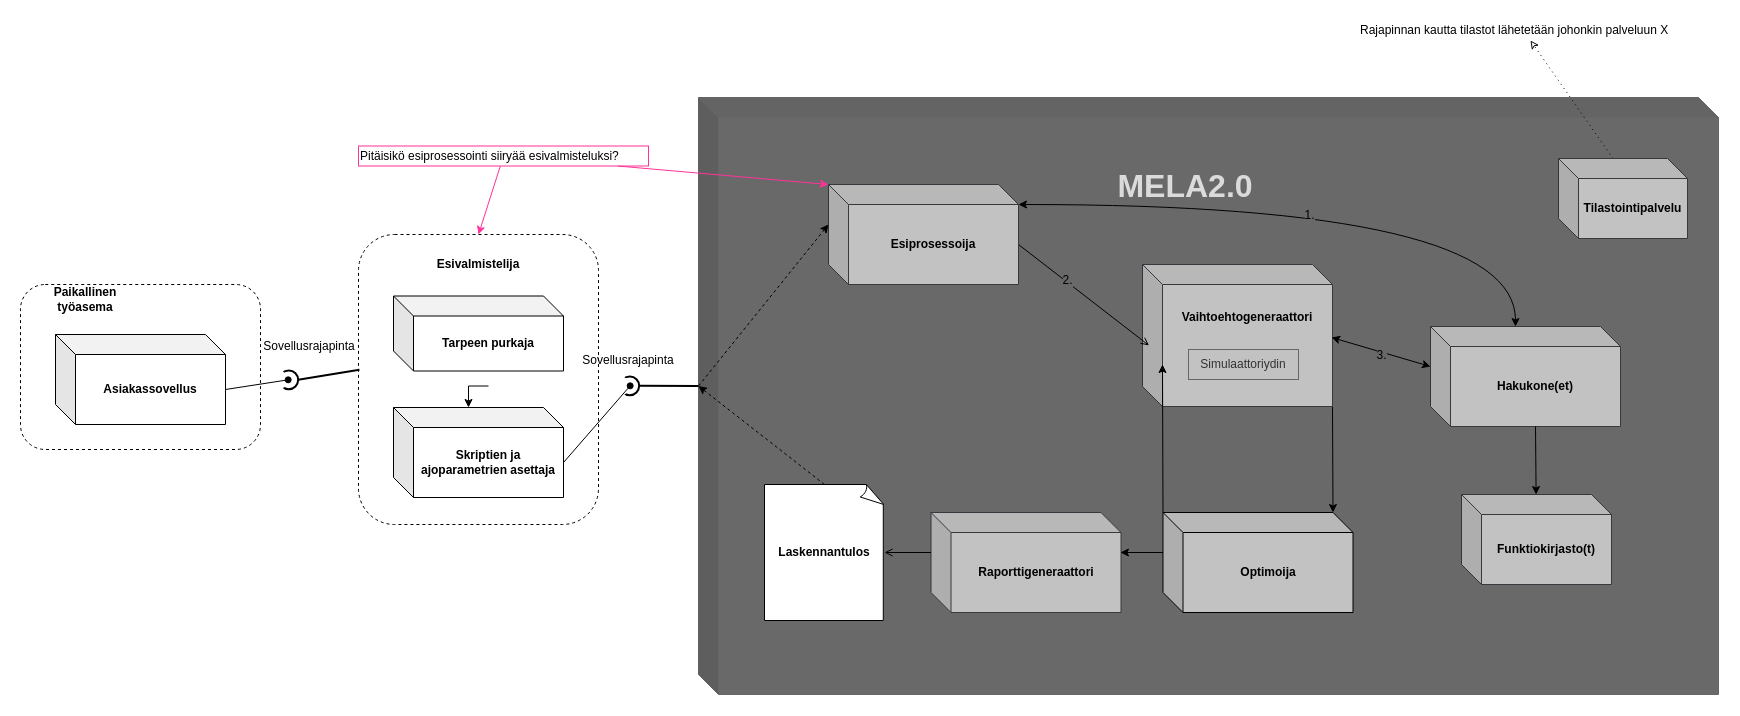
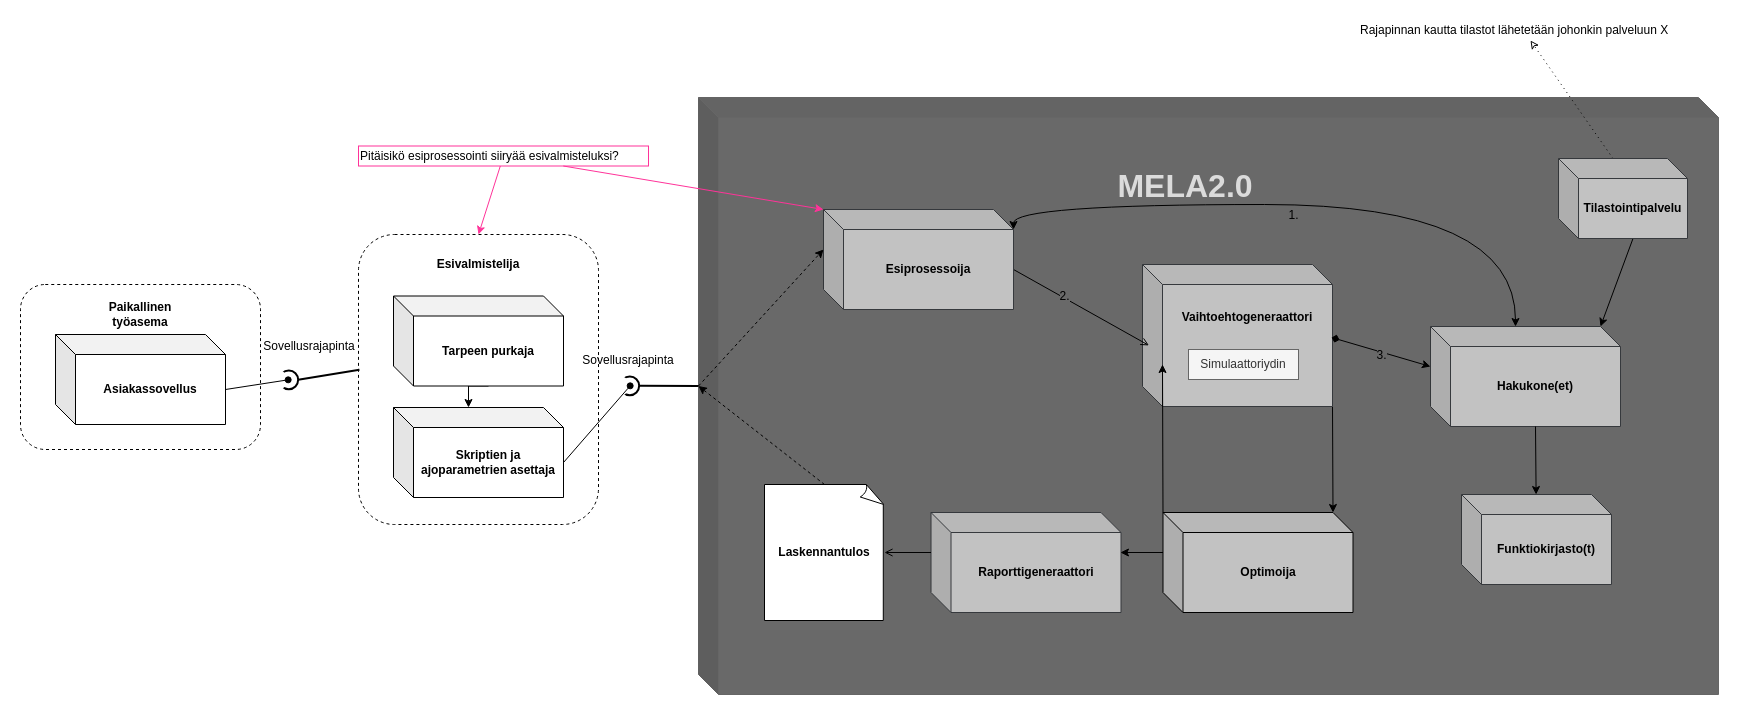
node "Esiprosessoija": moved (924, 235) -> (919, 260)
edge "Tilastointipalvelu" -> "Hakukone(et)": added
node "Paikallinen työasema": moved (86, 300) -> (141, 315)
node "Tarpeen purkaja": size 170x75 -> 170x90
edge "Vaihtoehtogeneraattori" -- "Hakukone(et)": arrowhead classic -> diamond
node "Simulaattoriydin": fillcolor #c2c2c2 -> #f5f5f5
